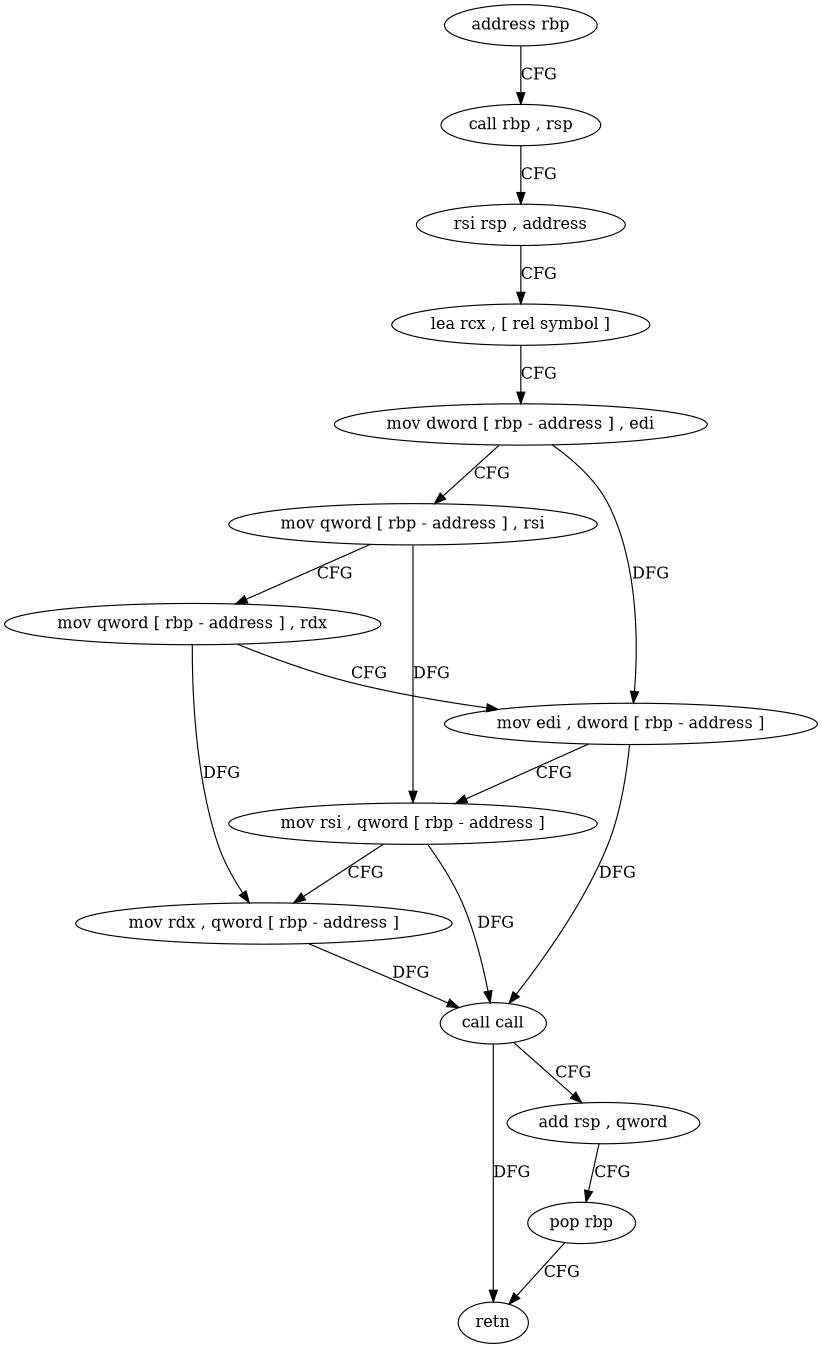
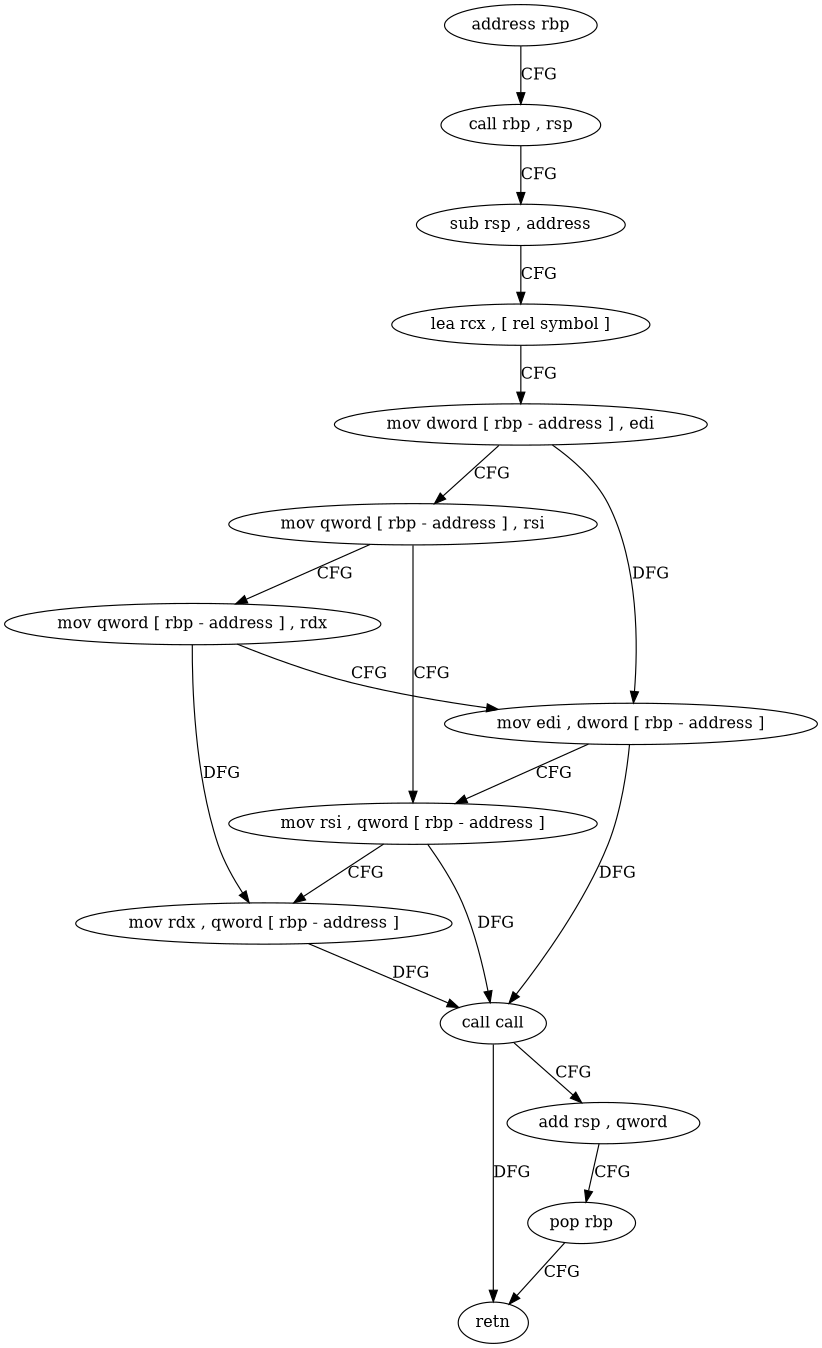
node "rsi rsp , address": label "rsi rsp , address" -> "sub rsp , address"
edge "mov qword [ rbp - address ] , rsi" -> "mov rsi , qword [ rbp - address ]": label "DFG" -> "CFG"
